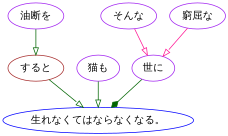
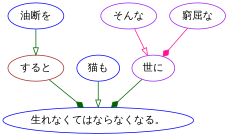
node "油断を": color purple -> blue
edge "窮屈な" -> "世に": arrowhead onormal -> diamond
node "猫も": color purple -> blue
edge "すると" -> "生れなくてはならなくなる。": arrowhead onormal -> diamond
